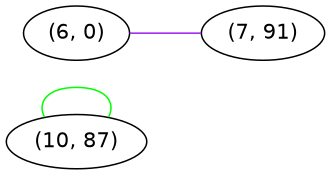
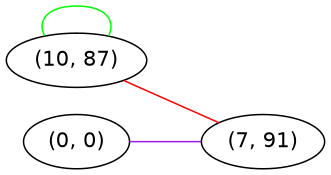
node "(6, 0)": label "(6, 0)" -> "(0, 0)"
edge "(10, 87)" -- "(7, 91)": added
